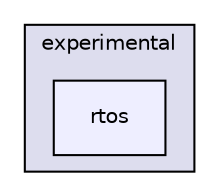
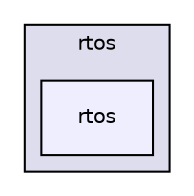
cluster "experimental": label "experimental" -> "rtos"
